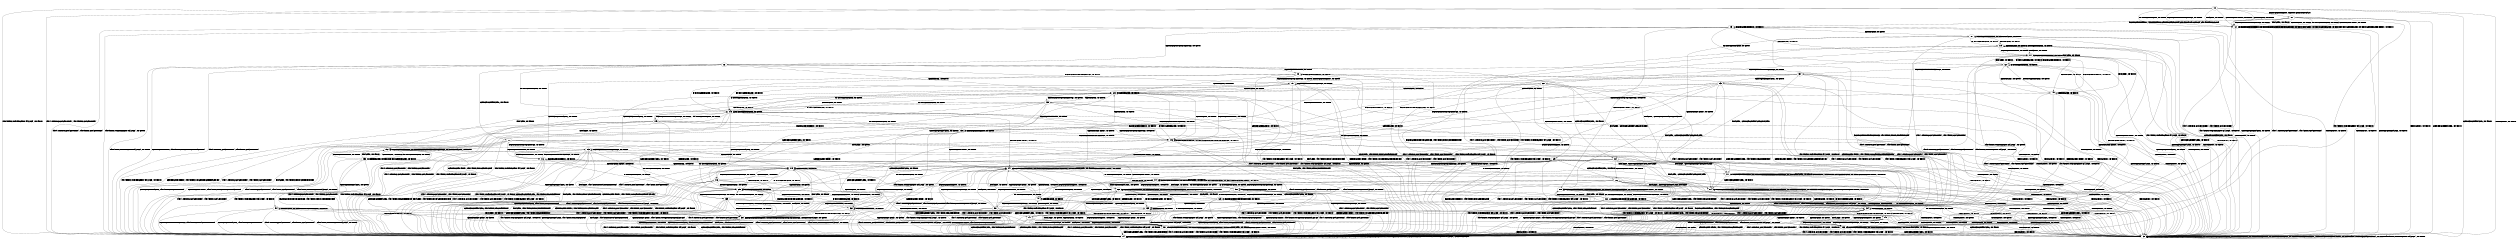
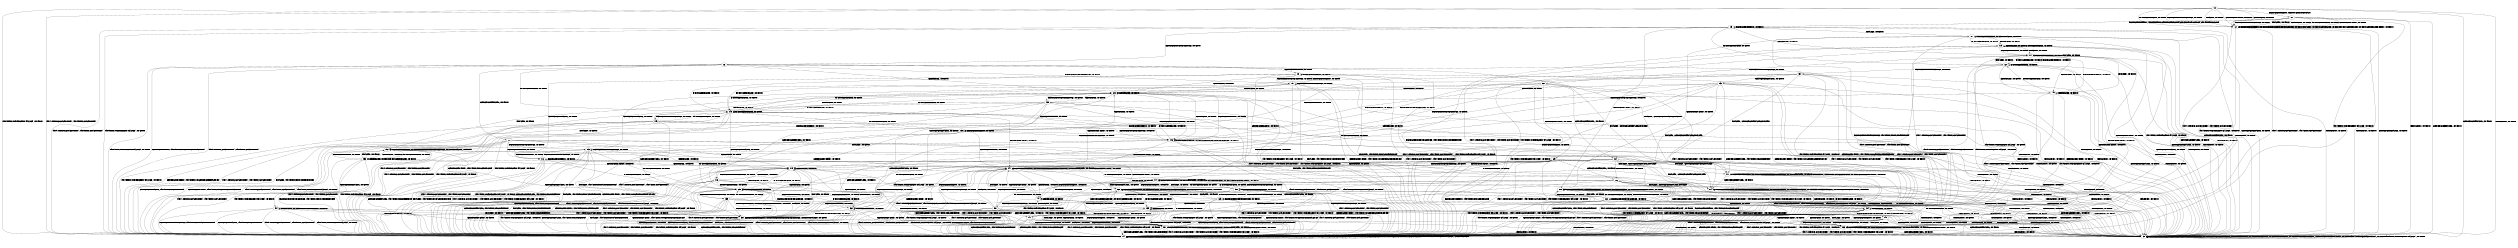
edge "s5" -> "s7": label "CERTIFICATE / TIMEOUT" -> "FINISHED / TIMEOUT"
edge "s36" -> "s47": reversed
edge "s47" -> "s31": label "CHANGE_CIPHER_SPEC / TIMEOUT" -> "CHANGE_CIPHER_CHANGE / TIMEOUT"
edge "s24" -> "s3": label "APPLICATION / TIMEOUT" -> "RESERVED / TIMEOUT"
